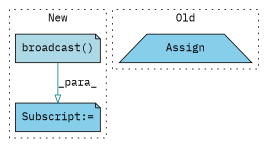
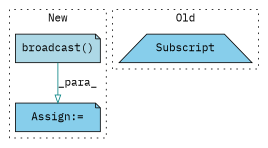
node "Assign": label "Assign" -> "Subscript"
node "Subscript:=": label "Subscript:=" -> "Assign:="
